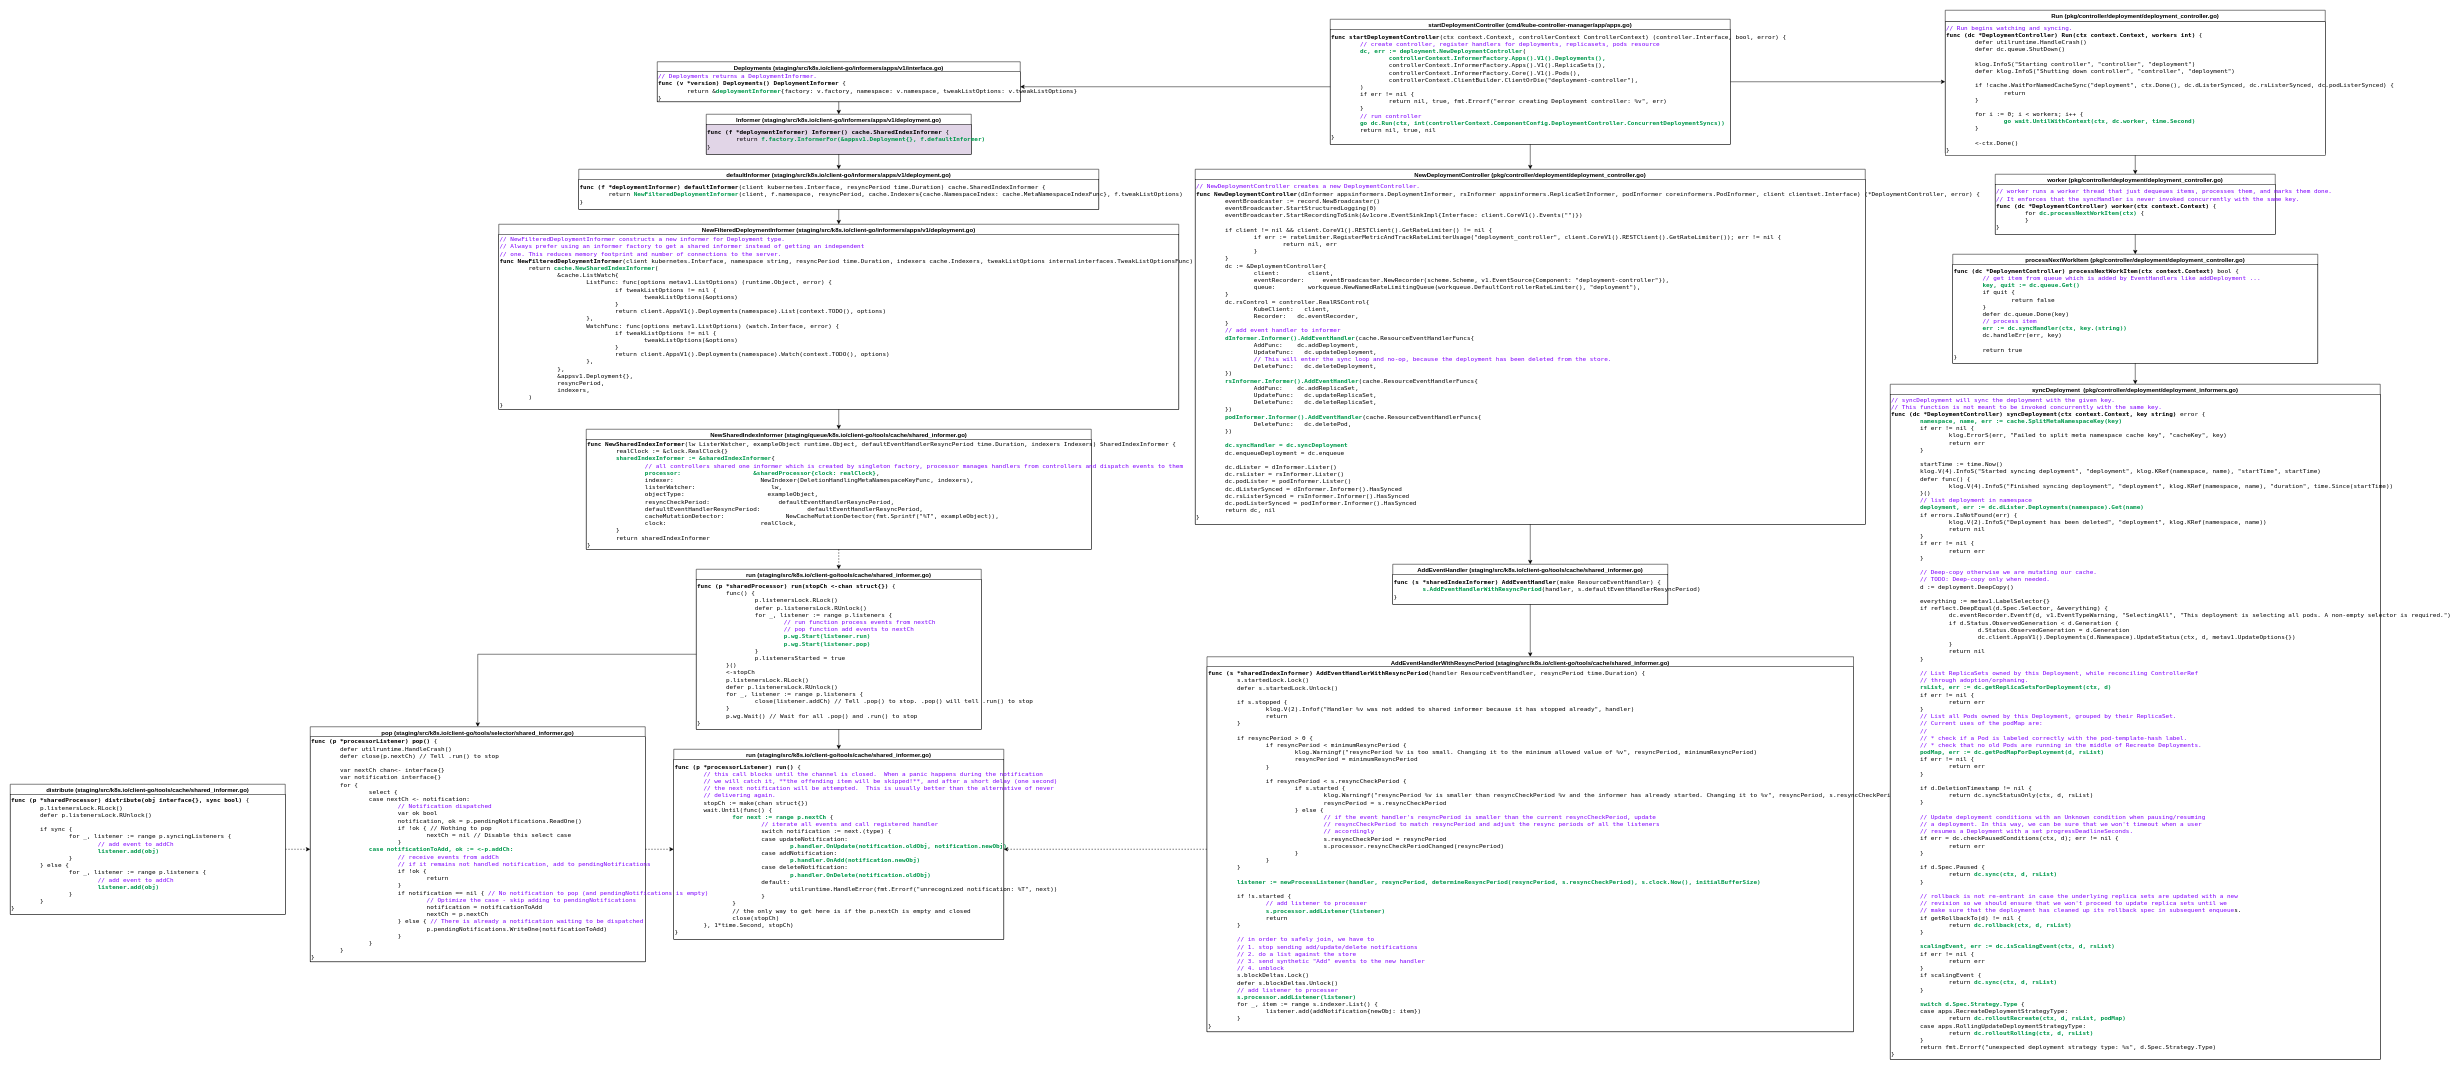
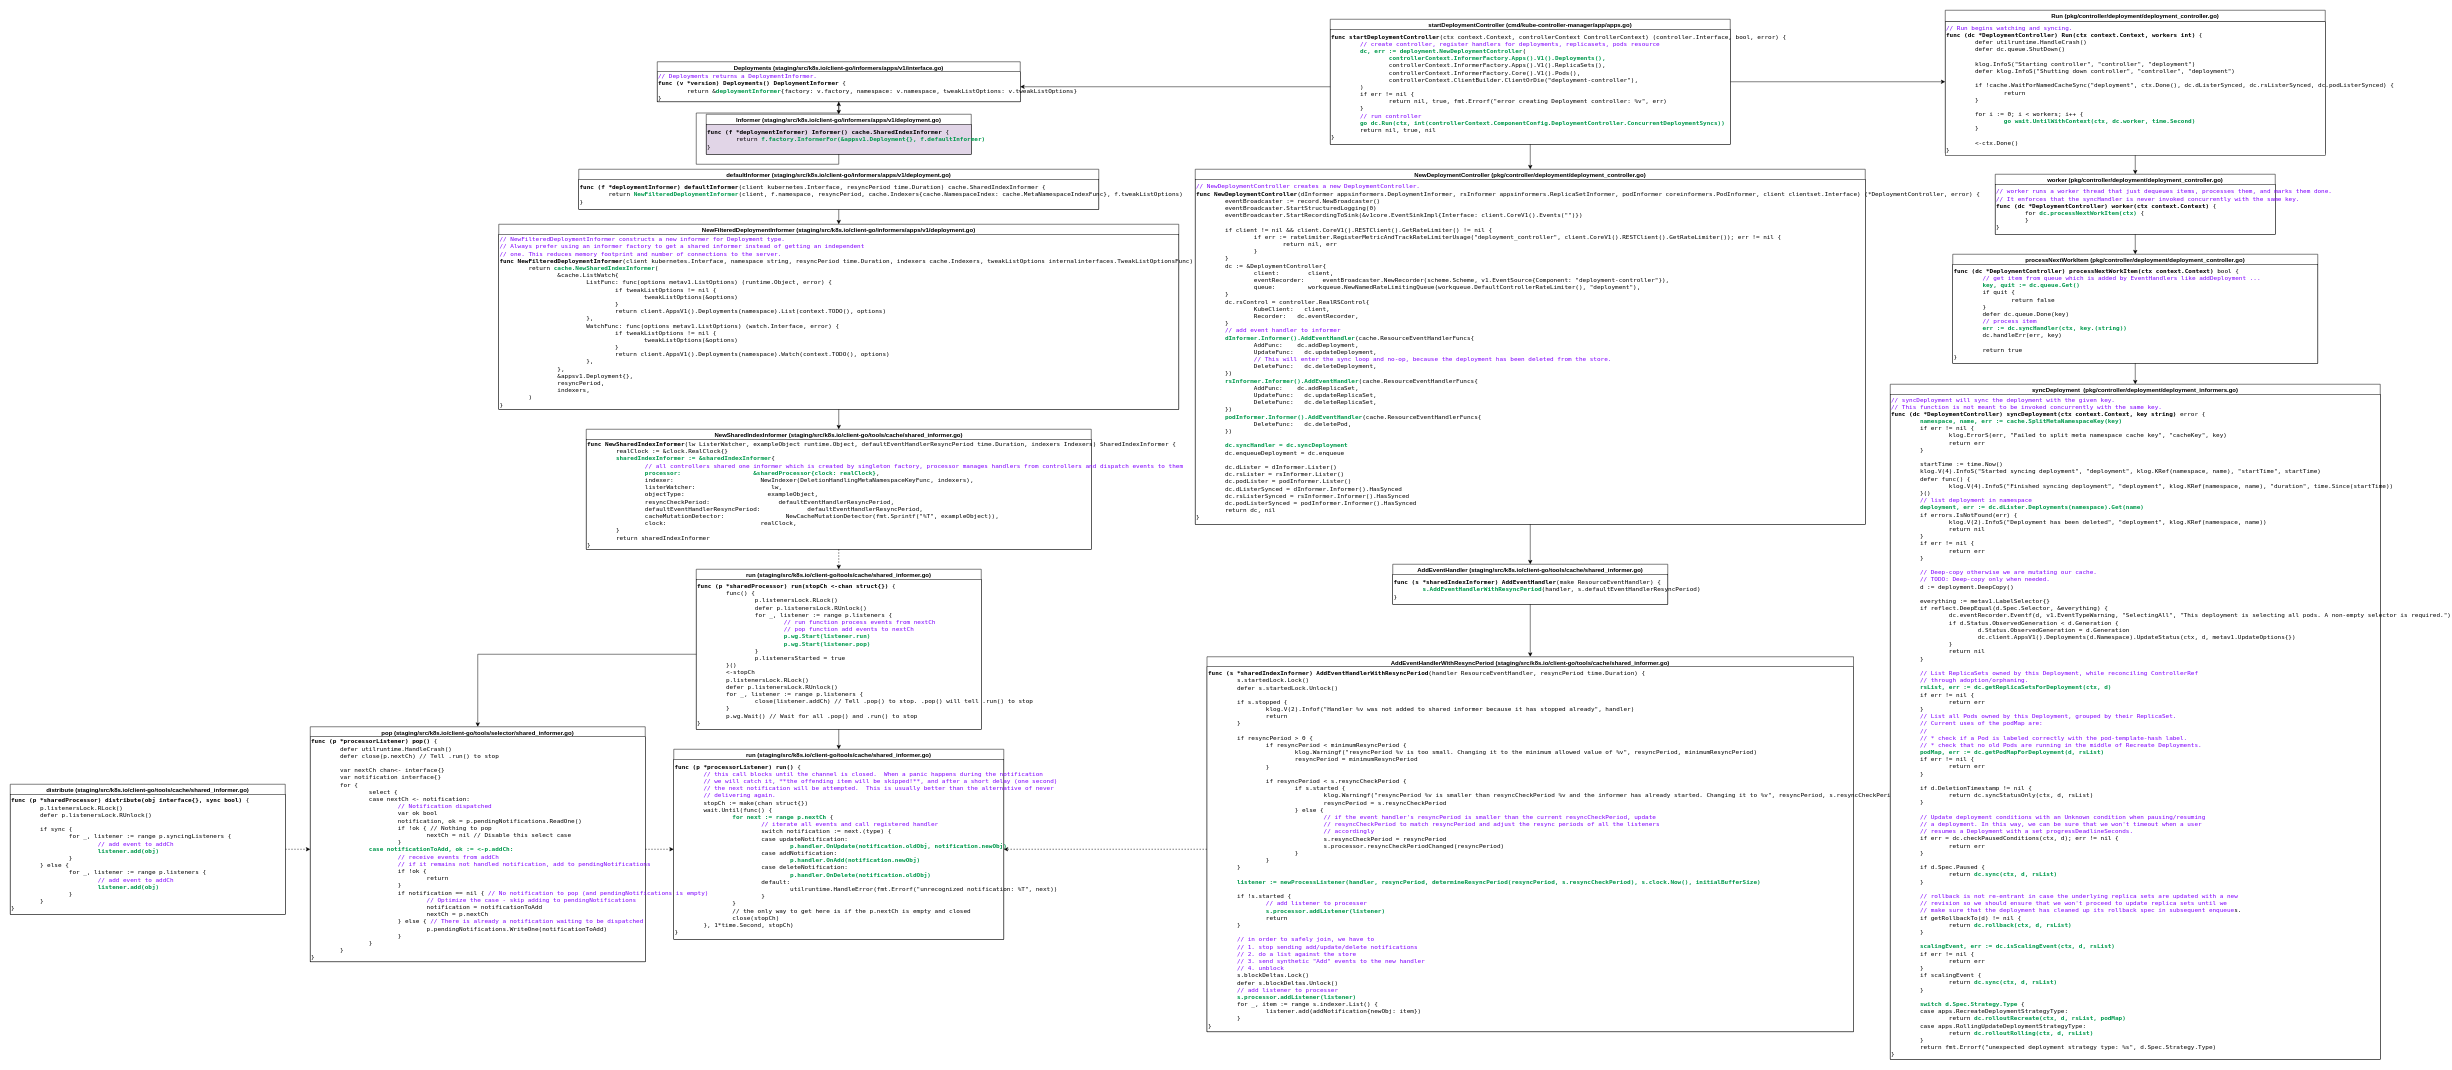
edge "func (f *deploymentInformer) Informer() cache.SharedIndexInformer { return f.factory.InformerFor(&appsv1.Deployment{}, f.defaultInformer) }" -> "defaultInformer (staging/src/k8s.io/client-go/informers/apps/v1/deployment.go)": now "func (f *deploymentInformer) Informer() cache.SharedIndexInformer { return f.factory.InformerFor(&appsv1.Deployment{}, f.defaultInformer) }" -> "// Deployments returns a DeploymentInformer. func (v *version) Deployments() DeploymentInformer { return &deploymentInformer{factory: v.factory, namespace: v.namespace, tweakListOptions: v.tweakListOptions} }"
node "NewSharedIndexInformer (staging/queue/k8s.io/client-go/tools/cache/shared_informer.go)": label "NewSharedIndexInformer (staging/queue/k8s.io/client-go/tools/cache/shared_informer.go)" -> "NewSharedIndexInformer (staging/src/k8s.io/client-go/tools/cache/shared_informer.go)"
